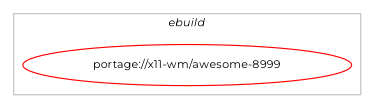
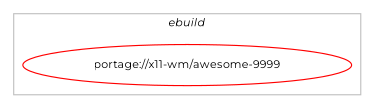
node "portage://x11-wm/awesome-8999": label "portage://x11-wm/awesome-8999" -> "portage://x11-wm/awesome-9999"
